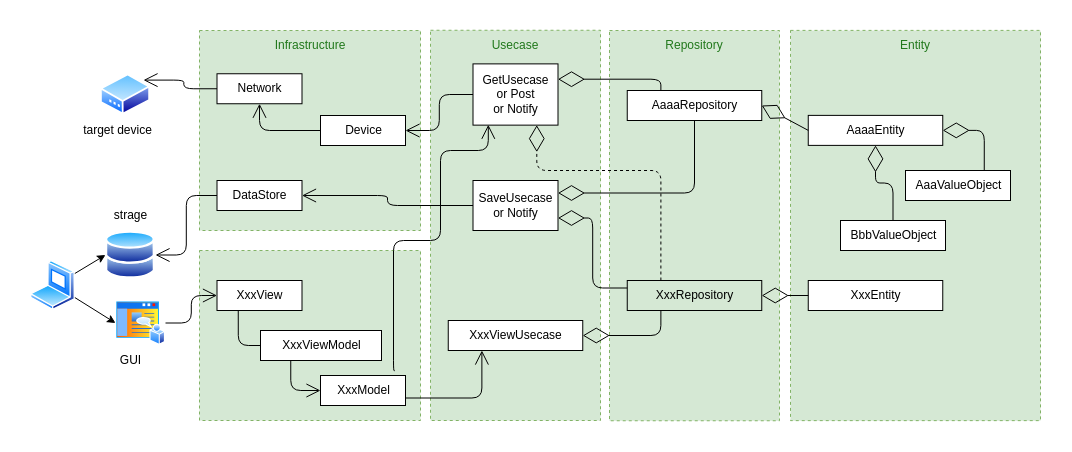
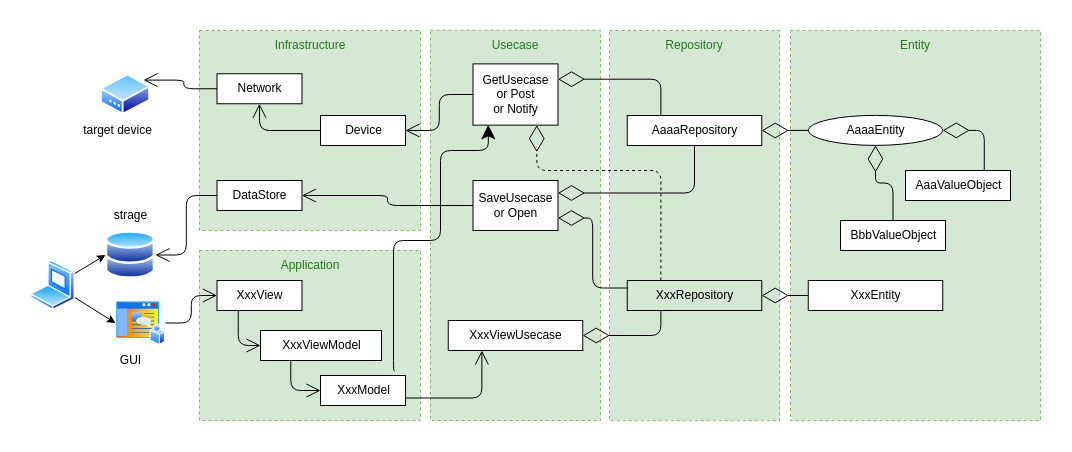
node "AaaaRepository": moved (695, 106) -> (695, 131)
node "AaaaEntity": shape rectangle -> ellipse
edge "XxxModel" -> "GetUsecase or Post or Notify": arrowhead open -> classic
node "SaveUsecase or Notify": label "SaveUsecase or Notify" -> "SaveUsecase or Open"
node "Application": added
edge "XxxView" -- "XxxViewModel": arrowhead none -> open
